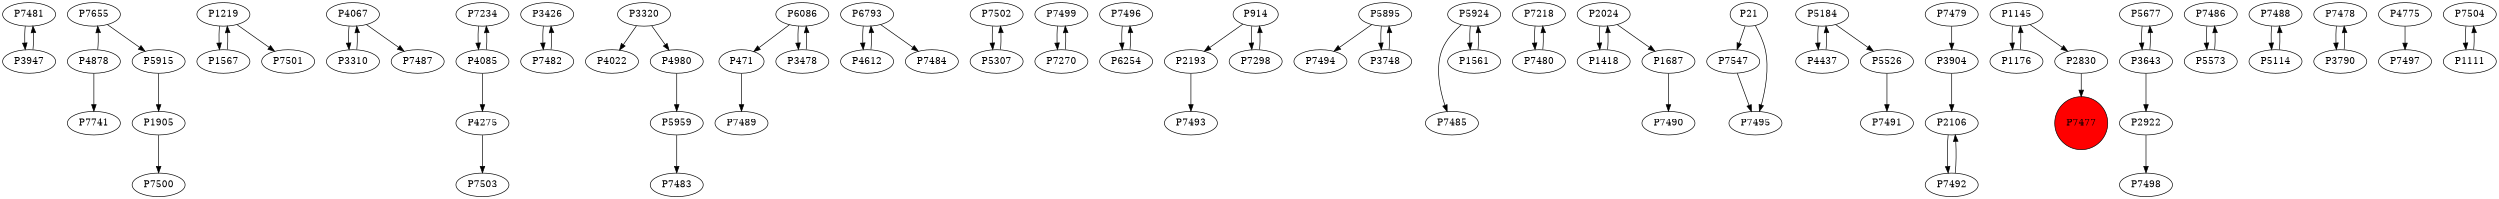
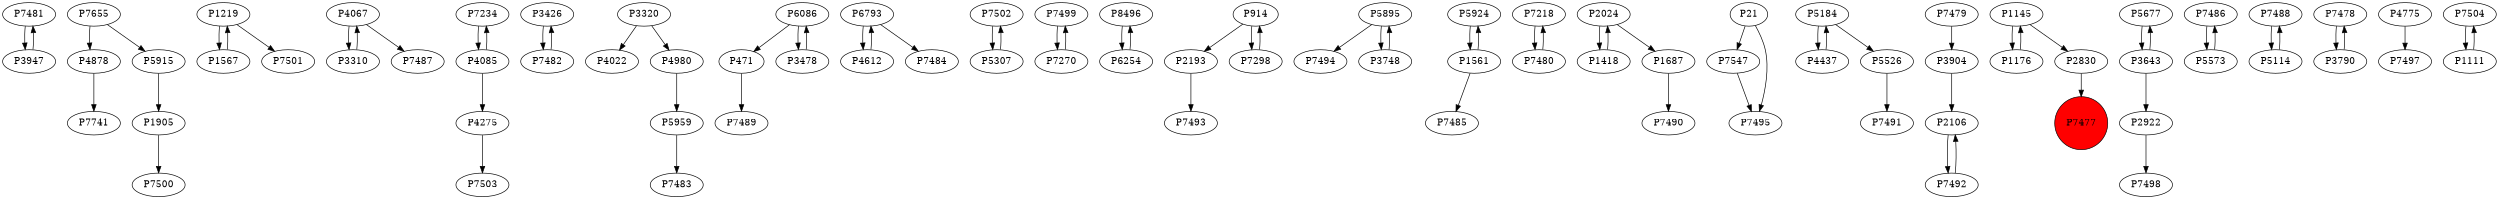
node "P7496": label "P7496" -> "P8496"
edge "P4878" -> "P7655": reversed
edge "P5924" -> "P7485": now "P1561" -> "P7485"
